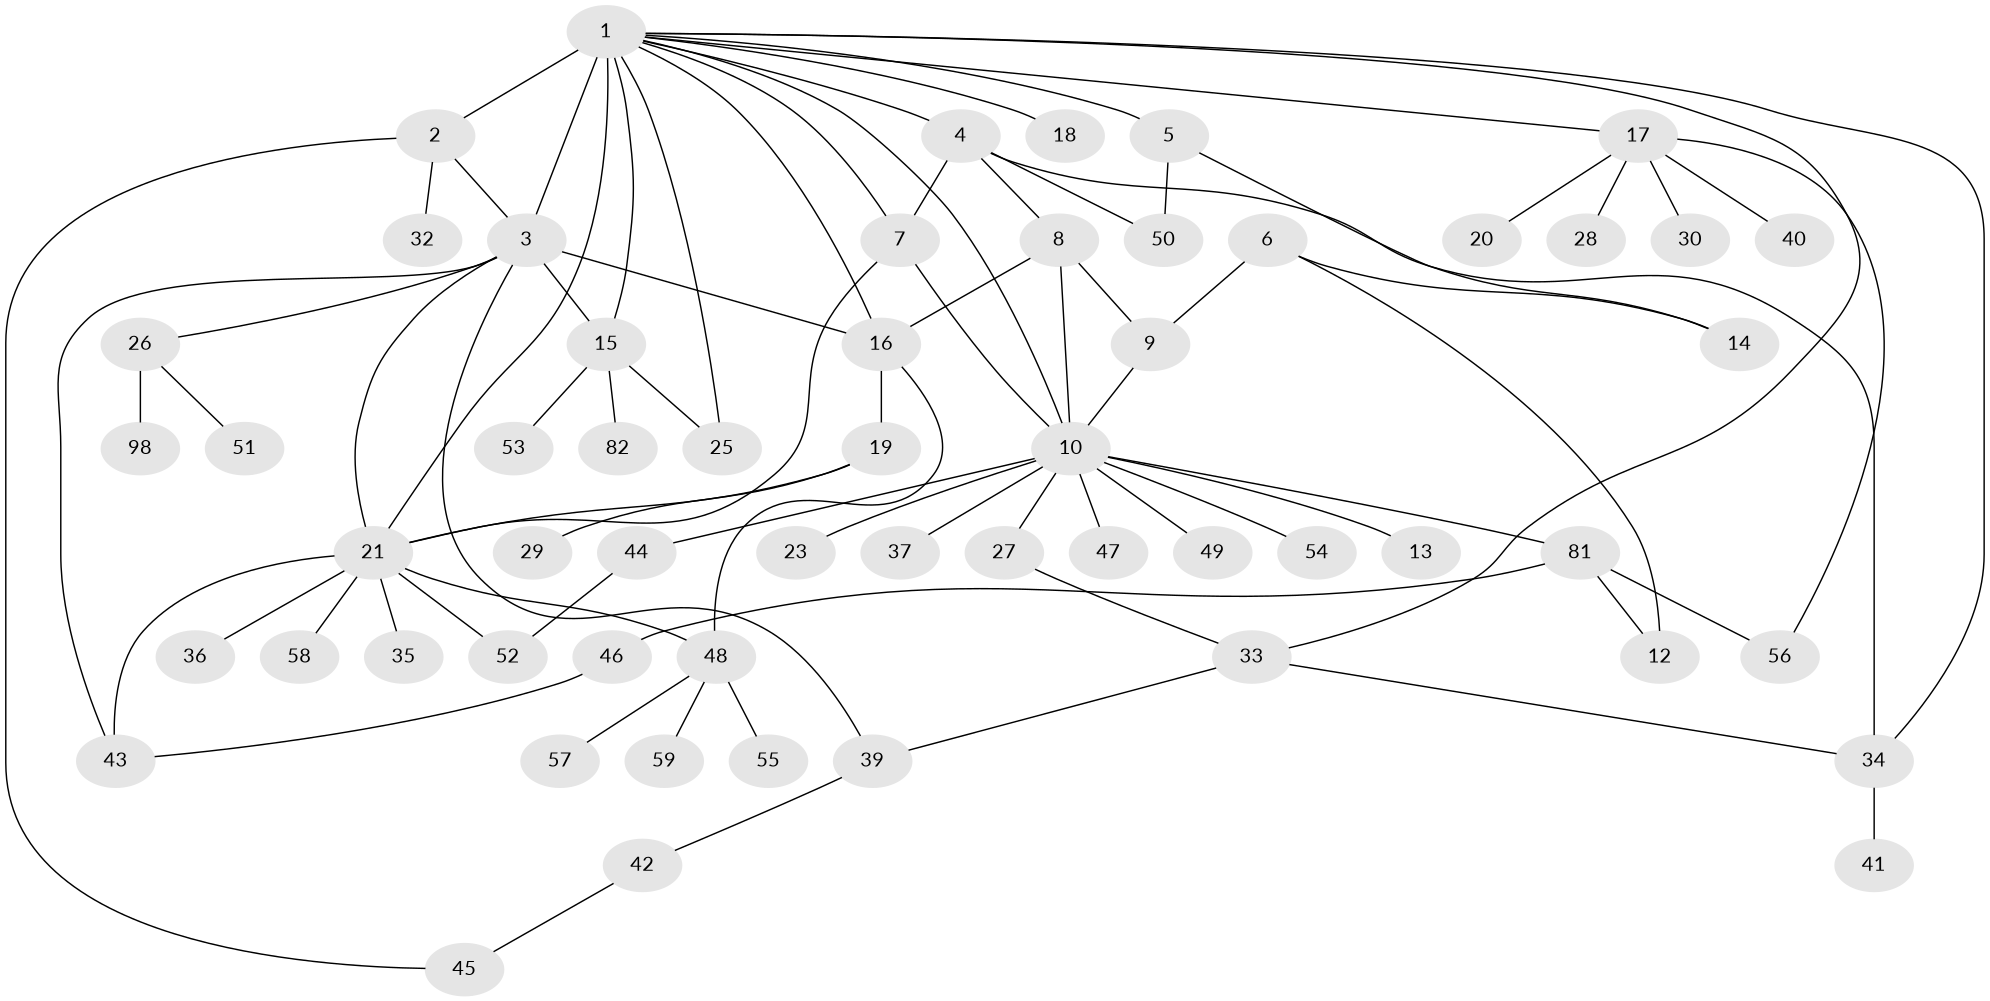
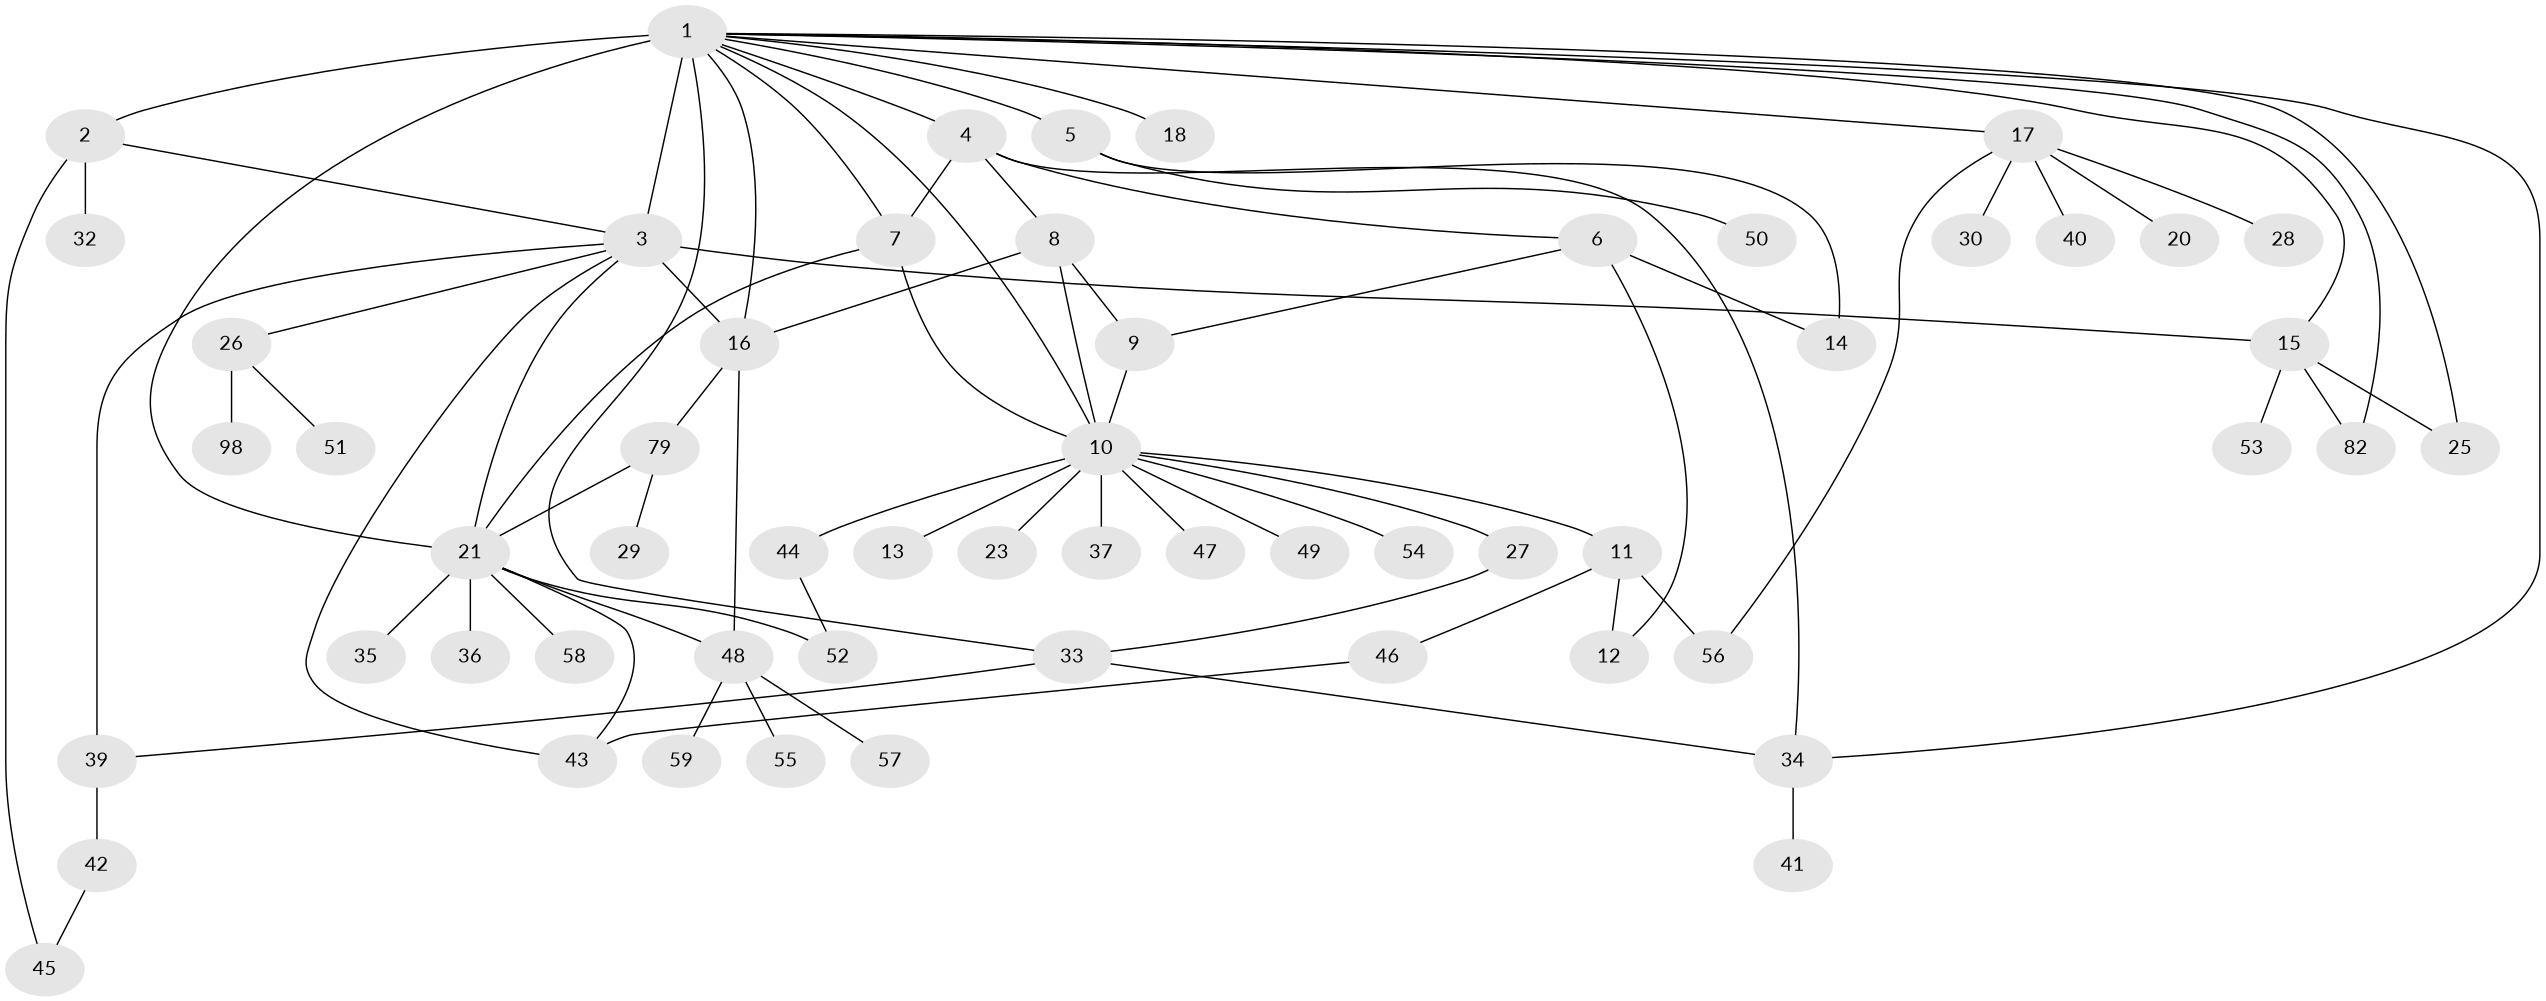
edge "1" -- "82": added
edge "4" -- "50": now "4" -- "6"
node "19": label "19" -> "79"
node "81": label "81" -> "11"
